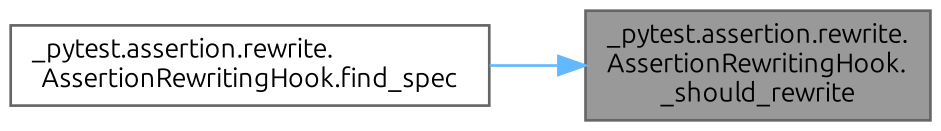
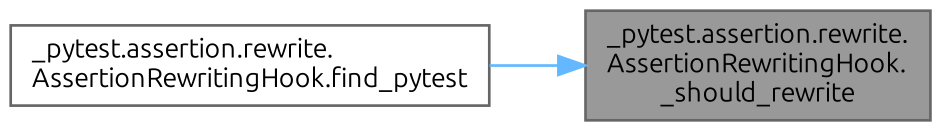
node "_pytest.assertion.rewrite. AssertionRewritingHook.find_spec": label "_pytest.assertion.rewrite. AssertionRewritingHook.find_spec" -> "_pytest.assertion.rewrite. AssertionRewritingHook.find_pytest"
